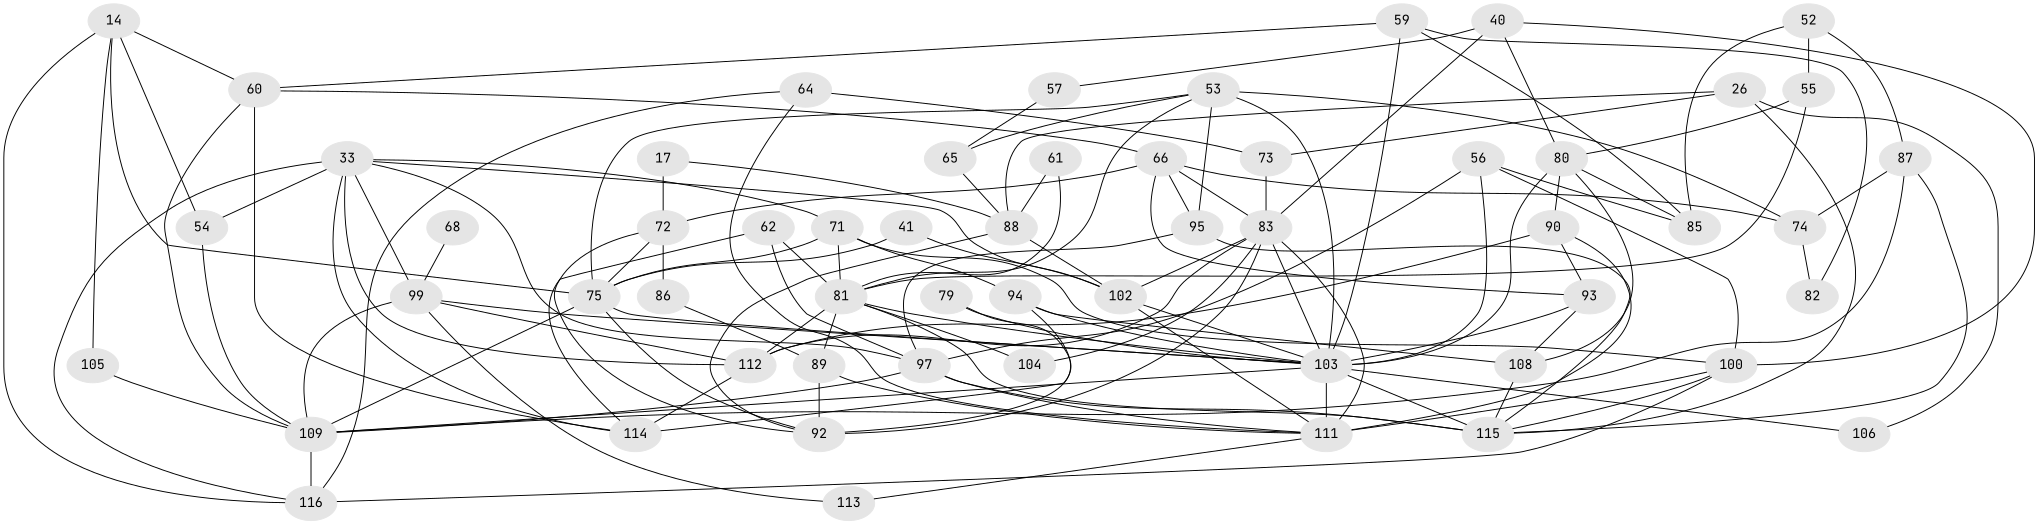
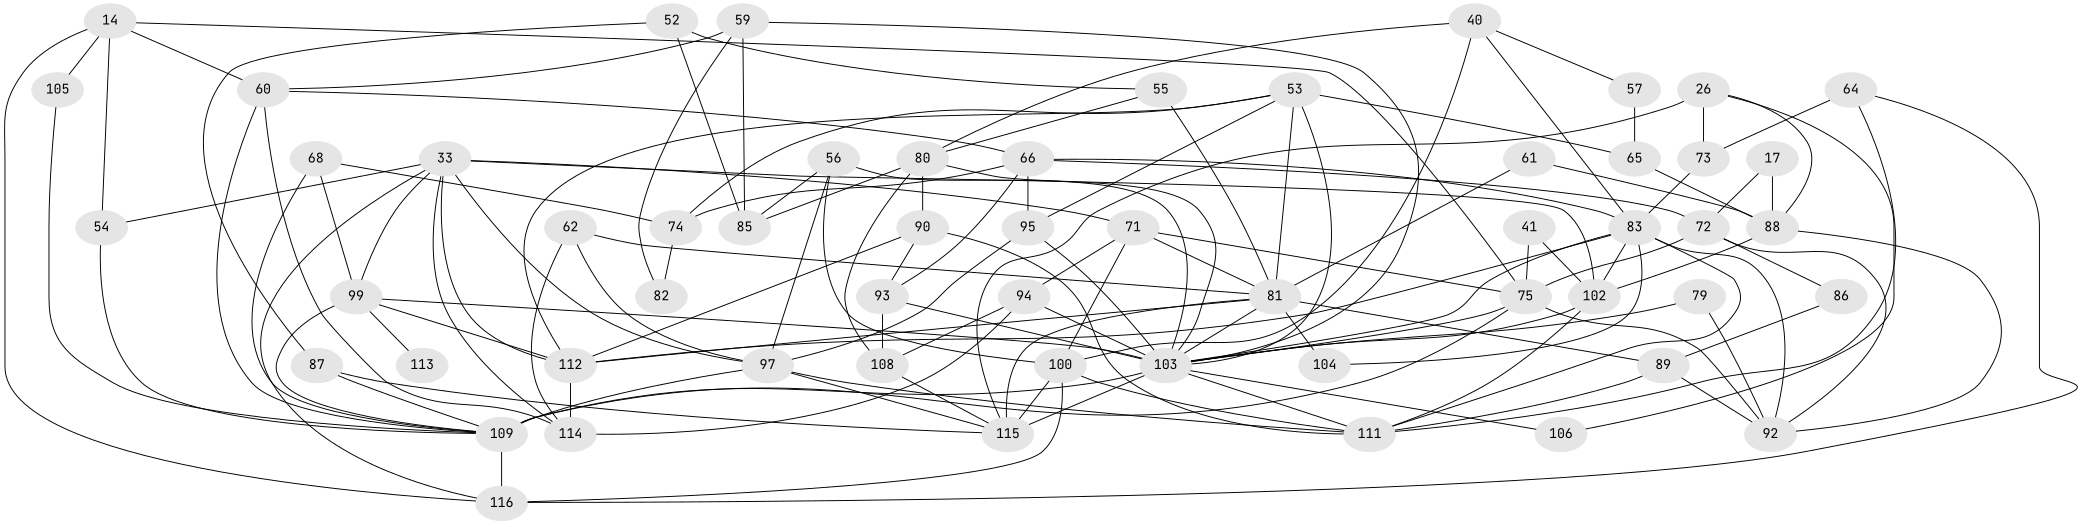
edge "53" -- "75": now "53" -- "112"
edge "87" -- "74": now "68" -- "74"
edge "95" -- "115": now "95" -- "103"
edge "68" -- "109": added
edge "111" -- "113": removed
